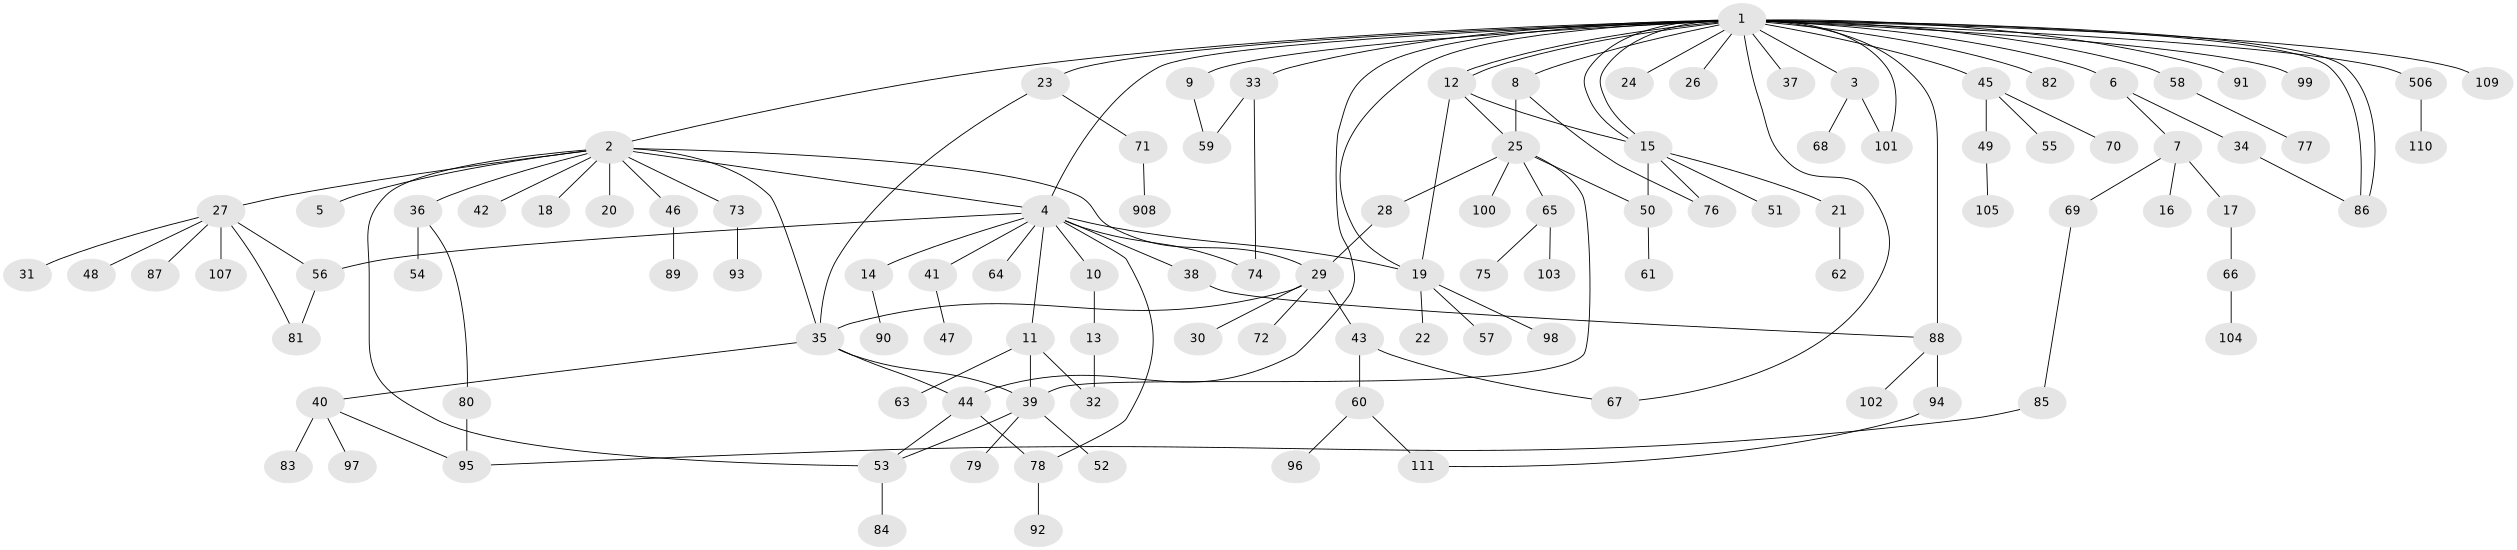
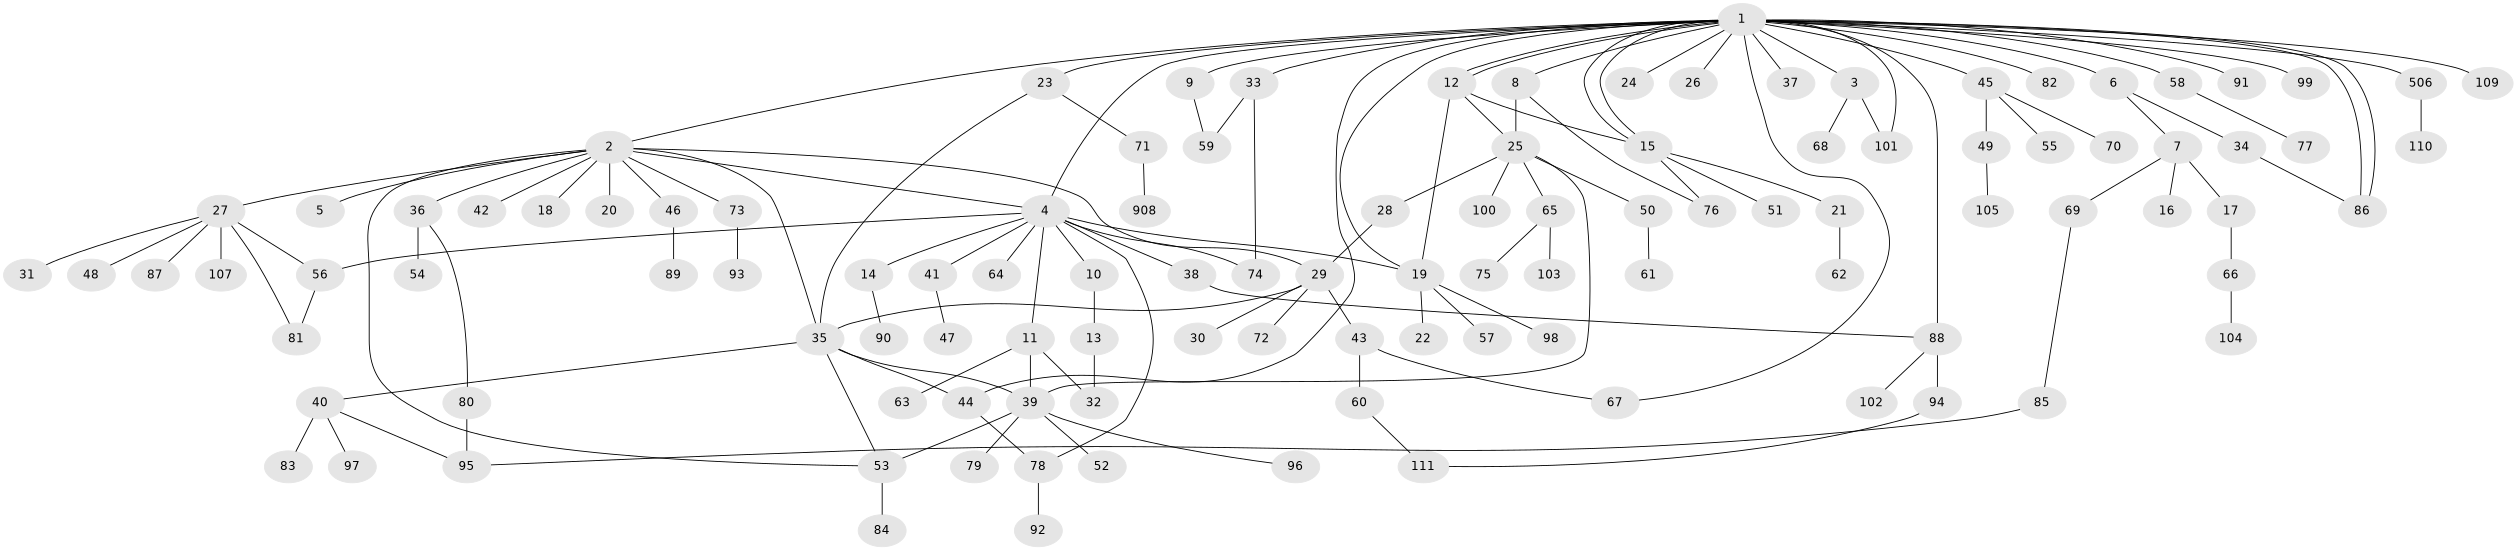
edge "15" -- "50": removed
edge "44" -- "53": now "35" -- "53"
edge "60" -- "96": now "39" -- "96"
